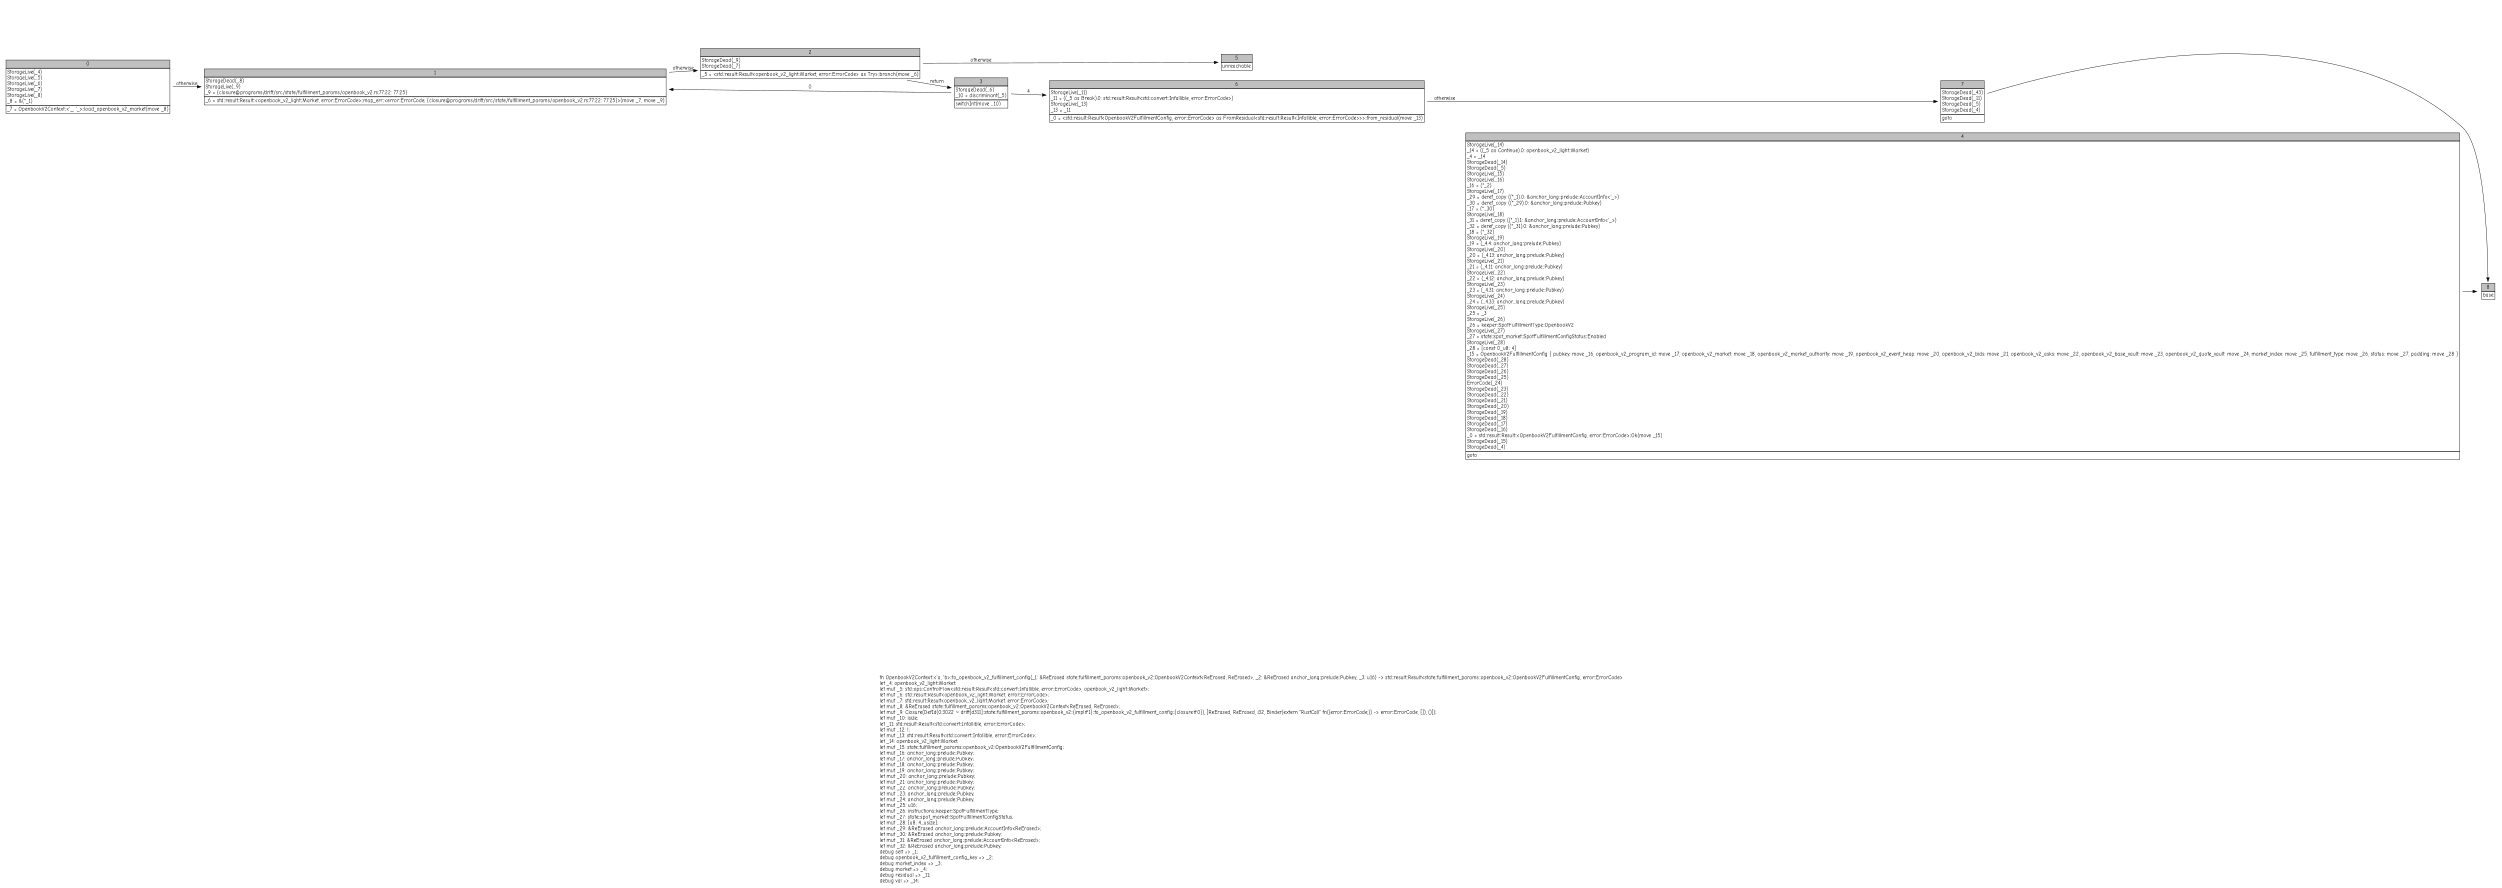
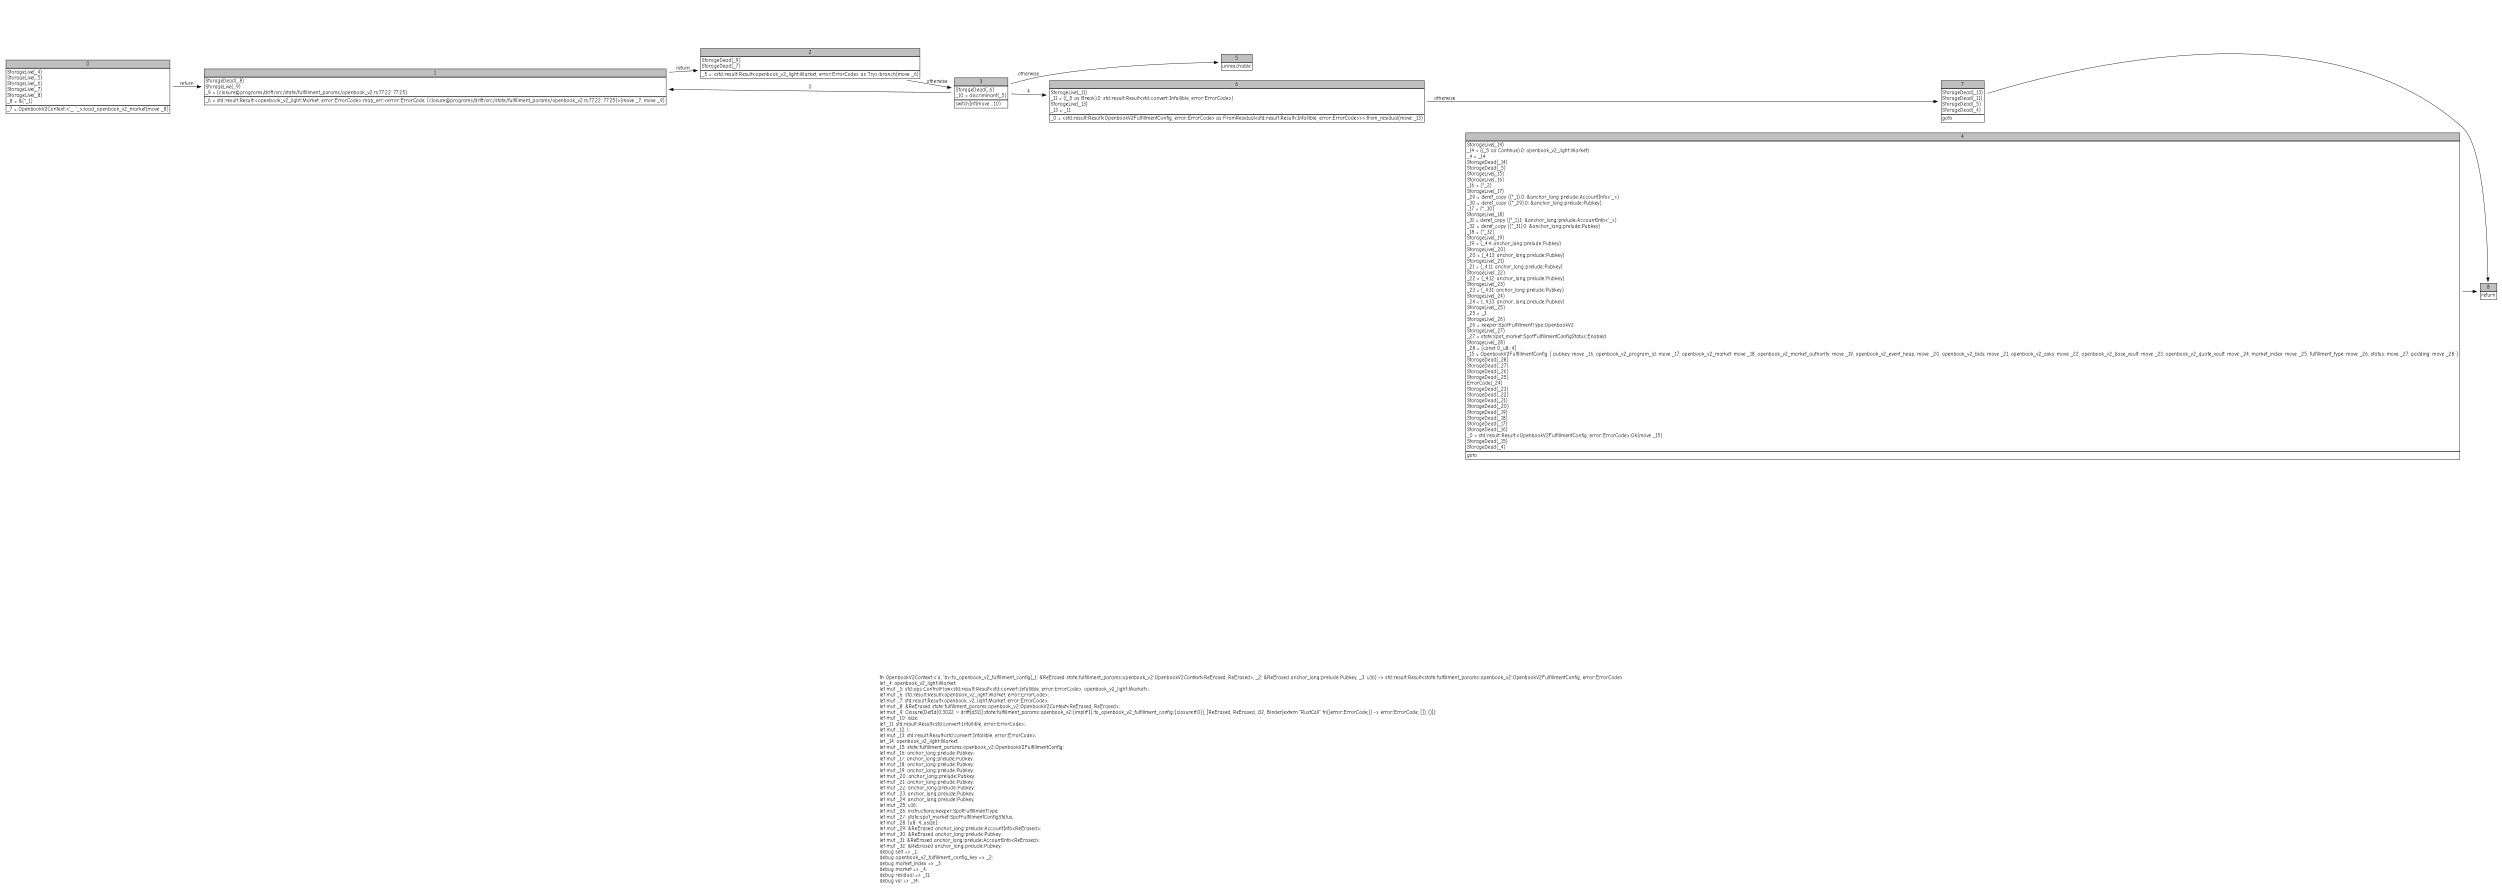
edge "2" -> "5": now "3" -> "5"
edge "1" -> "2": label "otherwise" -> "return"
edge "2" -> "3": label "return" -> "otherwise"
edge "0" -> "1": label "otherwise" -> "return"
node "7": text "StorageDead(_43)" -> "StorageDead(_13)"
node "8": text "base" -> "return"
